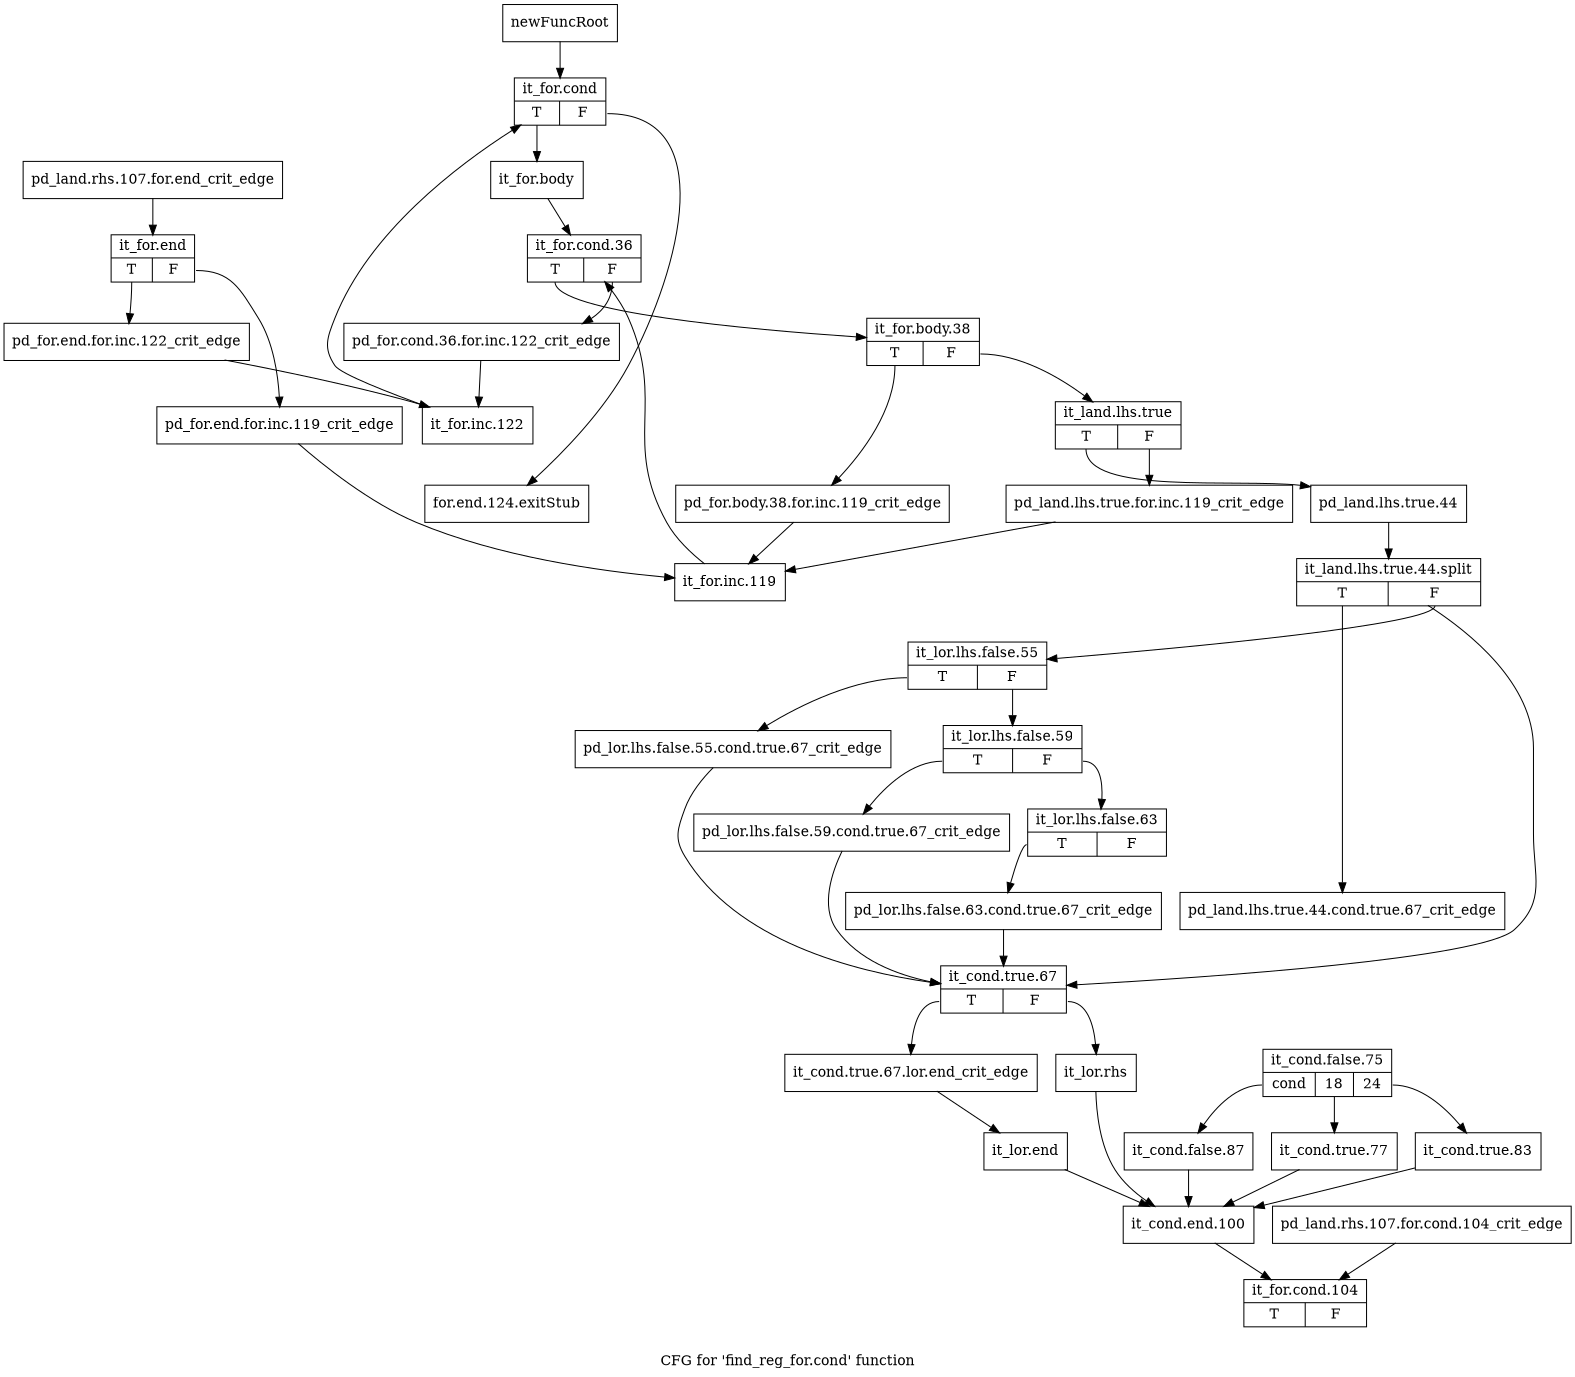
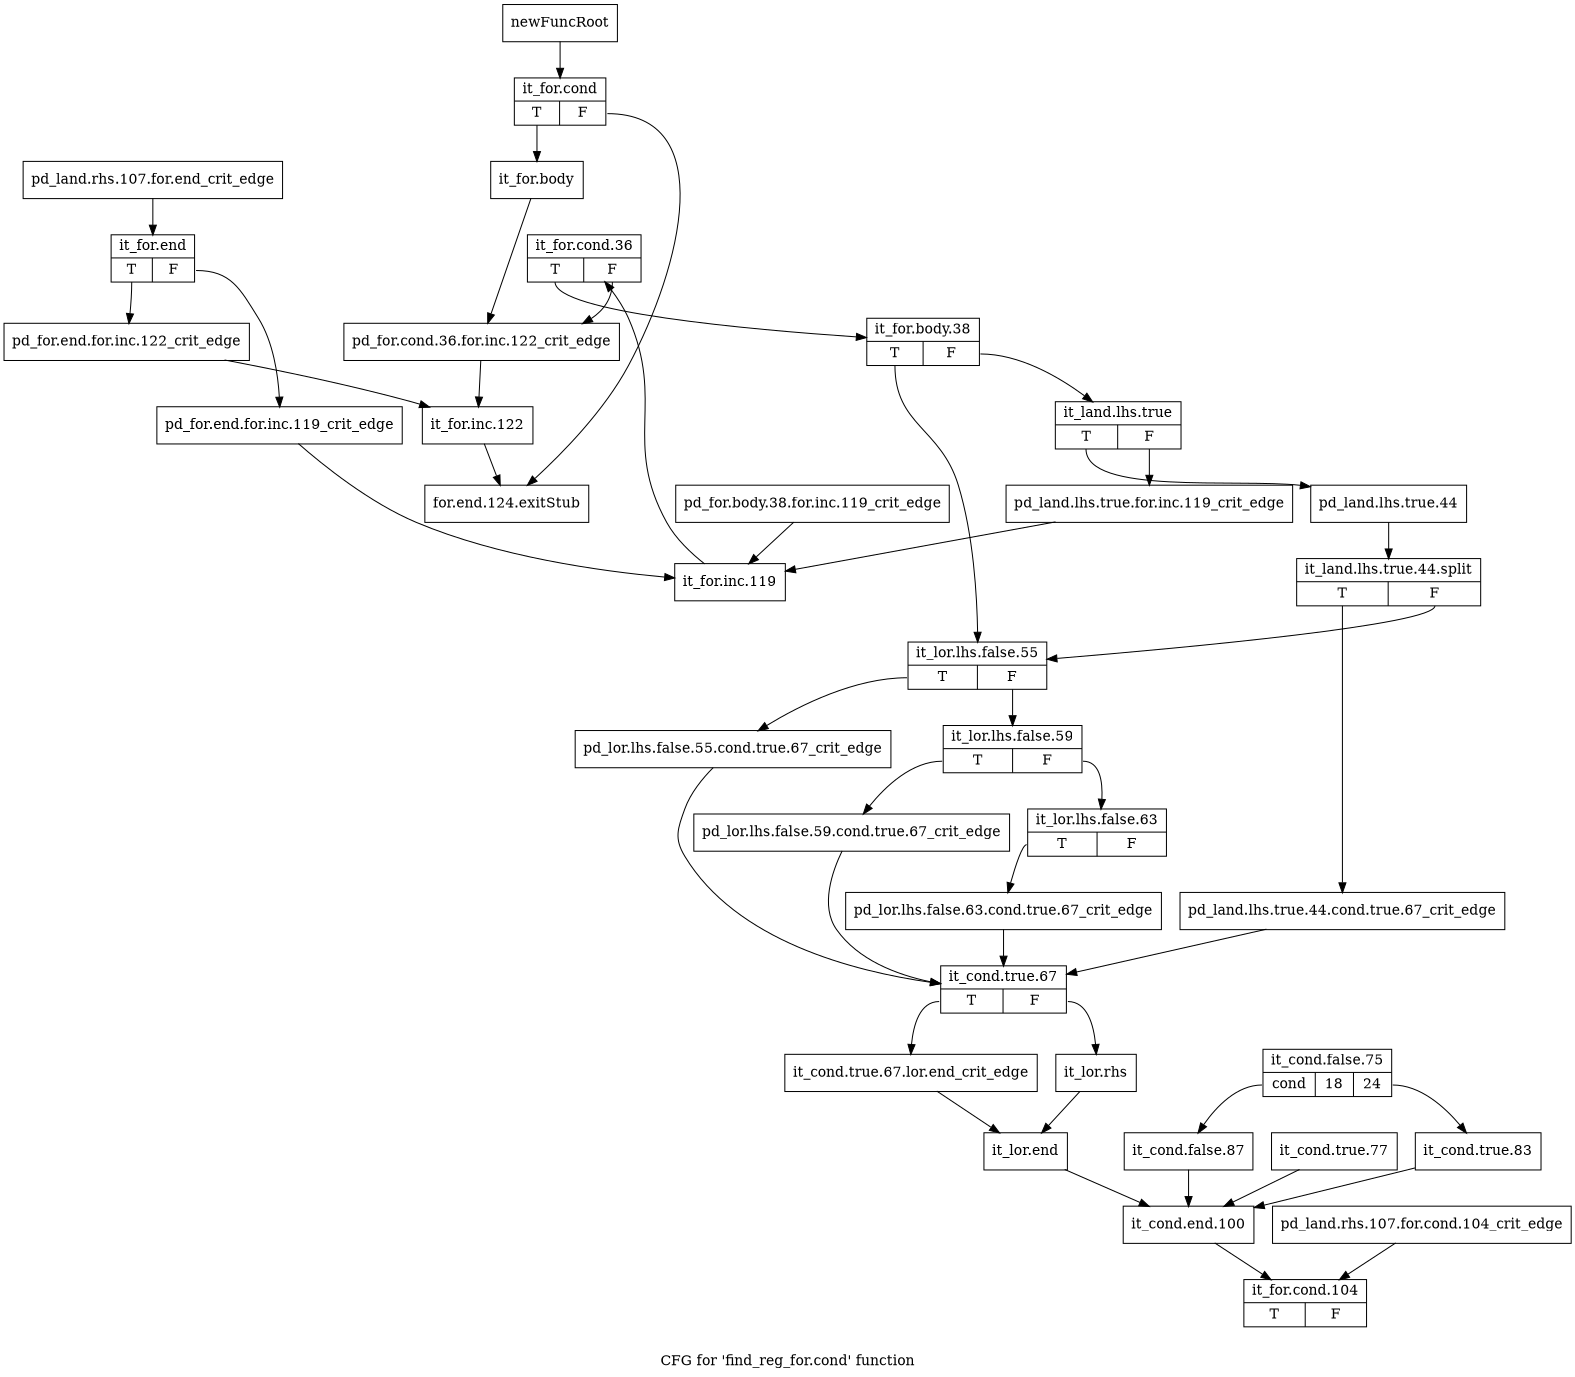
edge "it_for.body" -> "it_for.cond.36": now "it_for.body" -> "pd_for.cond.36.for.inc.122_crit_edge"
edge "it_for.inc.122" -> "it_for.cond": now "it_for.inc.122" -> "for.end.124.exitStub"
edge "it_for.body.38" -> "pd_for.body.38.for.inc.119_crit_edge": now "it_for.body.38" -> "it_lor.lhs.false.55"
edge "it_land.lhs.true.44.split" -> "it_cond.true.67": now "pd_land.lhs.true.44.cond.true.67_crit_edge" -> "it_cond.true.67"
edge "it_cond.false.75" -> "it_cond.true.77": removed
edge "it_lor.rhs" -> "it_cond.end.100": now "it_lor.rhs" -> "it_lor.end"
